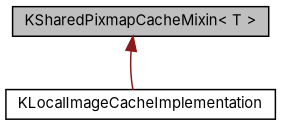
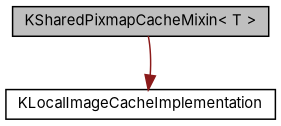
edge "KLocalImageCacheImplementation" -> "KSharedPixmapCacheMixin< T >": reversed
